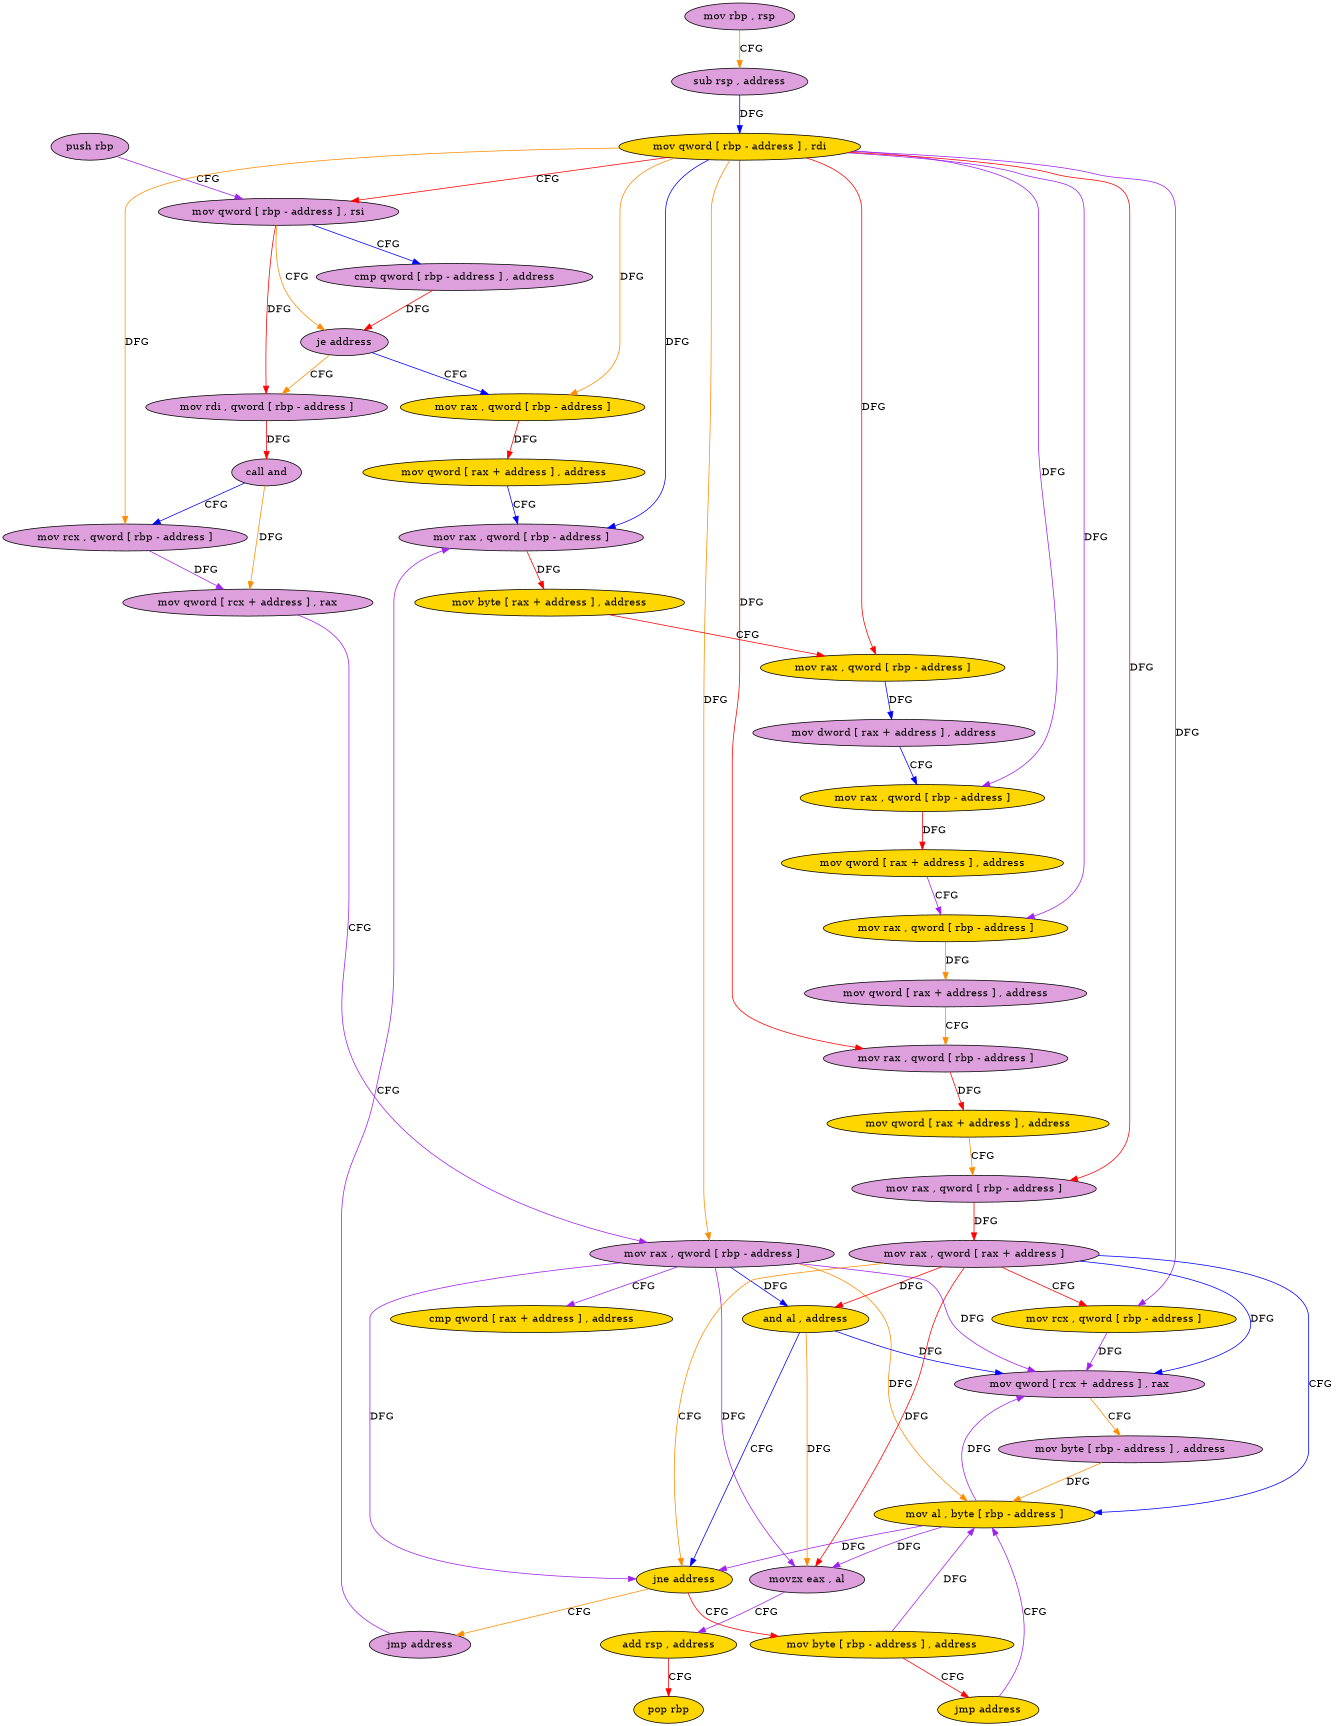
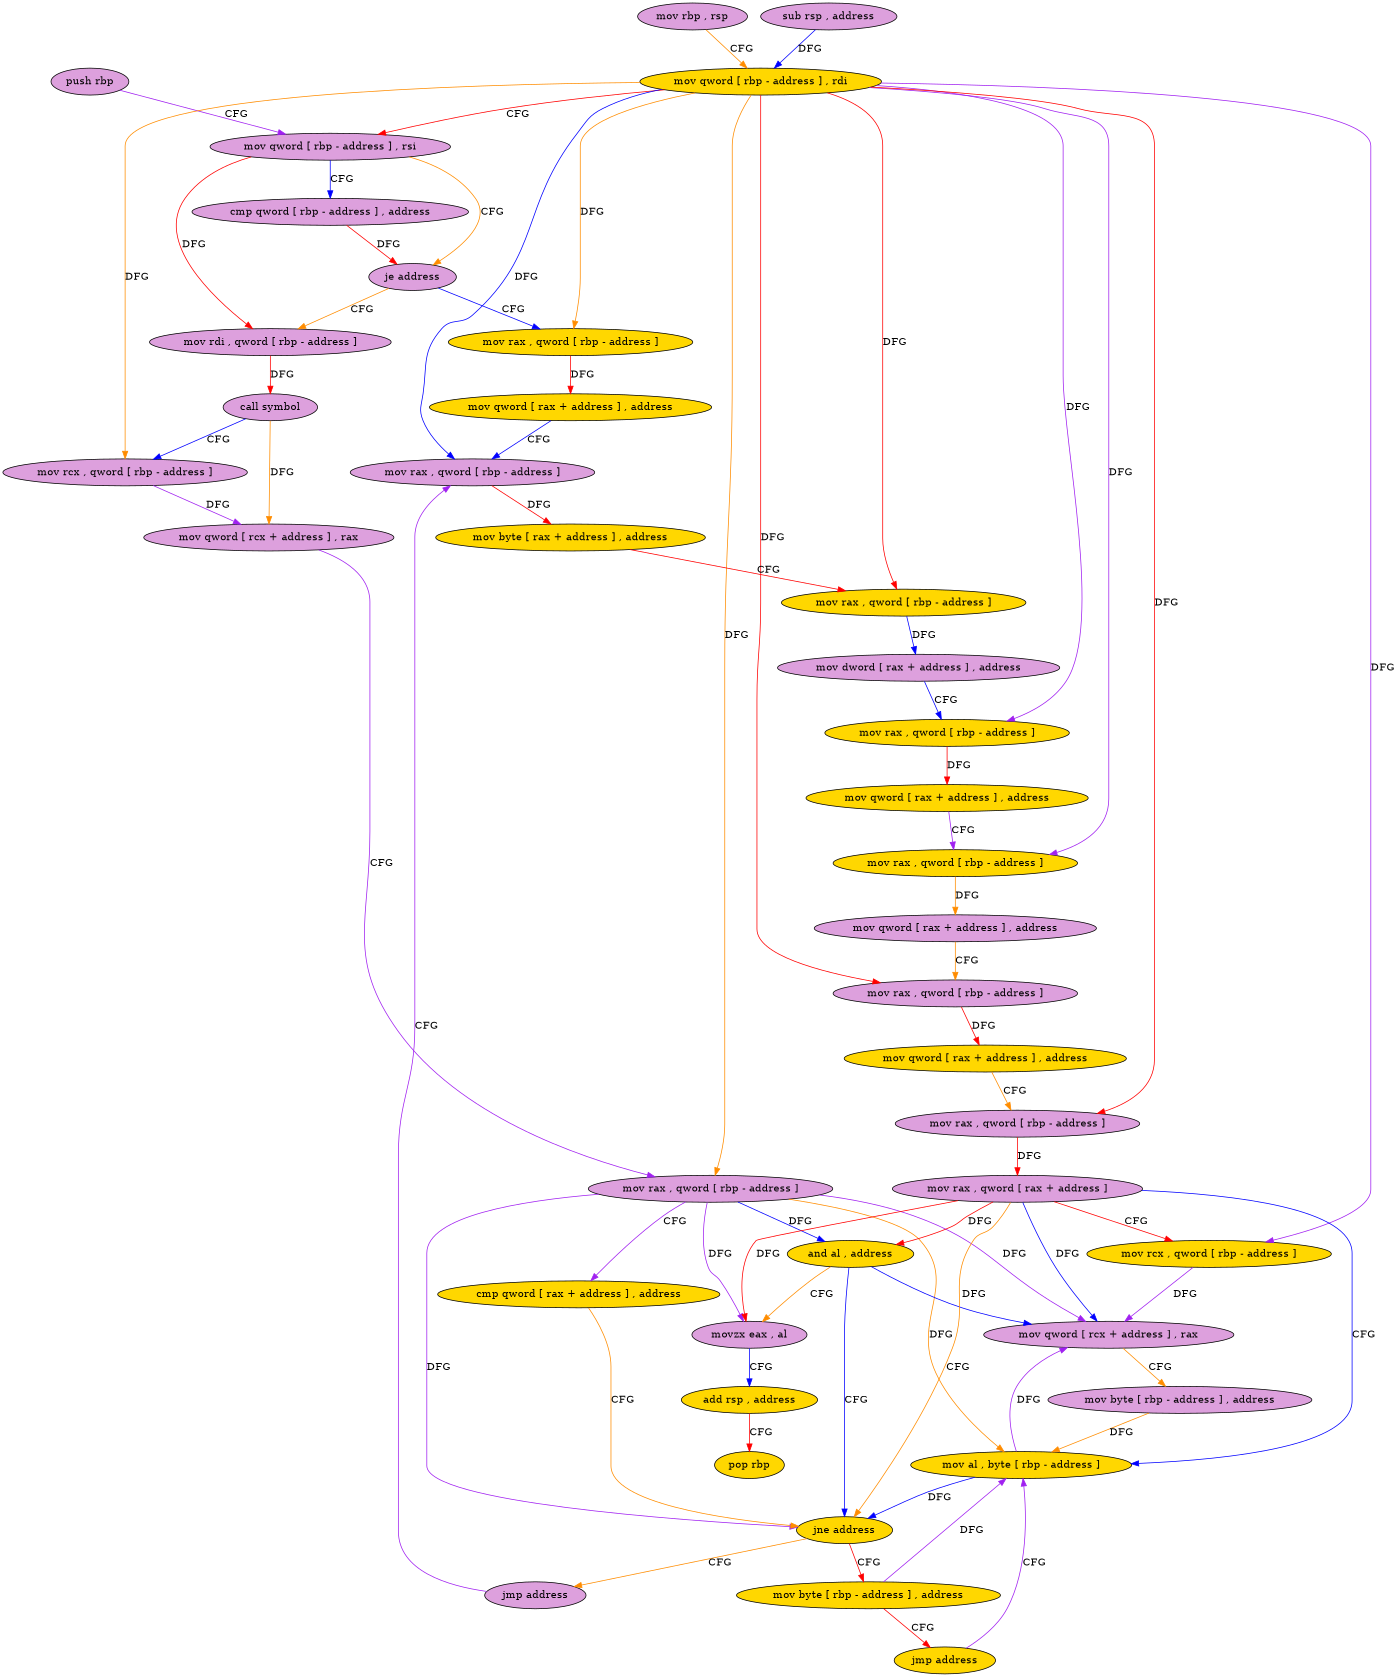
edge "mov rbp , rsp" -> "sub rsp , address": now "mov rbp , rsp" -> "mov qword [ rbp - address ] , rdi"
node "call and": label "call and" -> "call symbol"
edge "and al , address" -> "movzx eax , al": label "DFG" -> "CFG"
edge "cmp qword [ rax + address ] , address" -> "jne address": added, label "CFG"
edge "mov al , byte [ rbp - address ]" -> "movzx eax , al": removed, label "DFG"
edge "mov al , byte [ rbp - address ]" -> "jne address": color purple -> blue
edge "movzx eax , al" -> "add rsp , address": color purple -> blue
